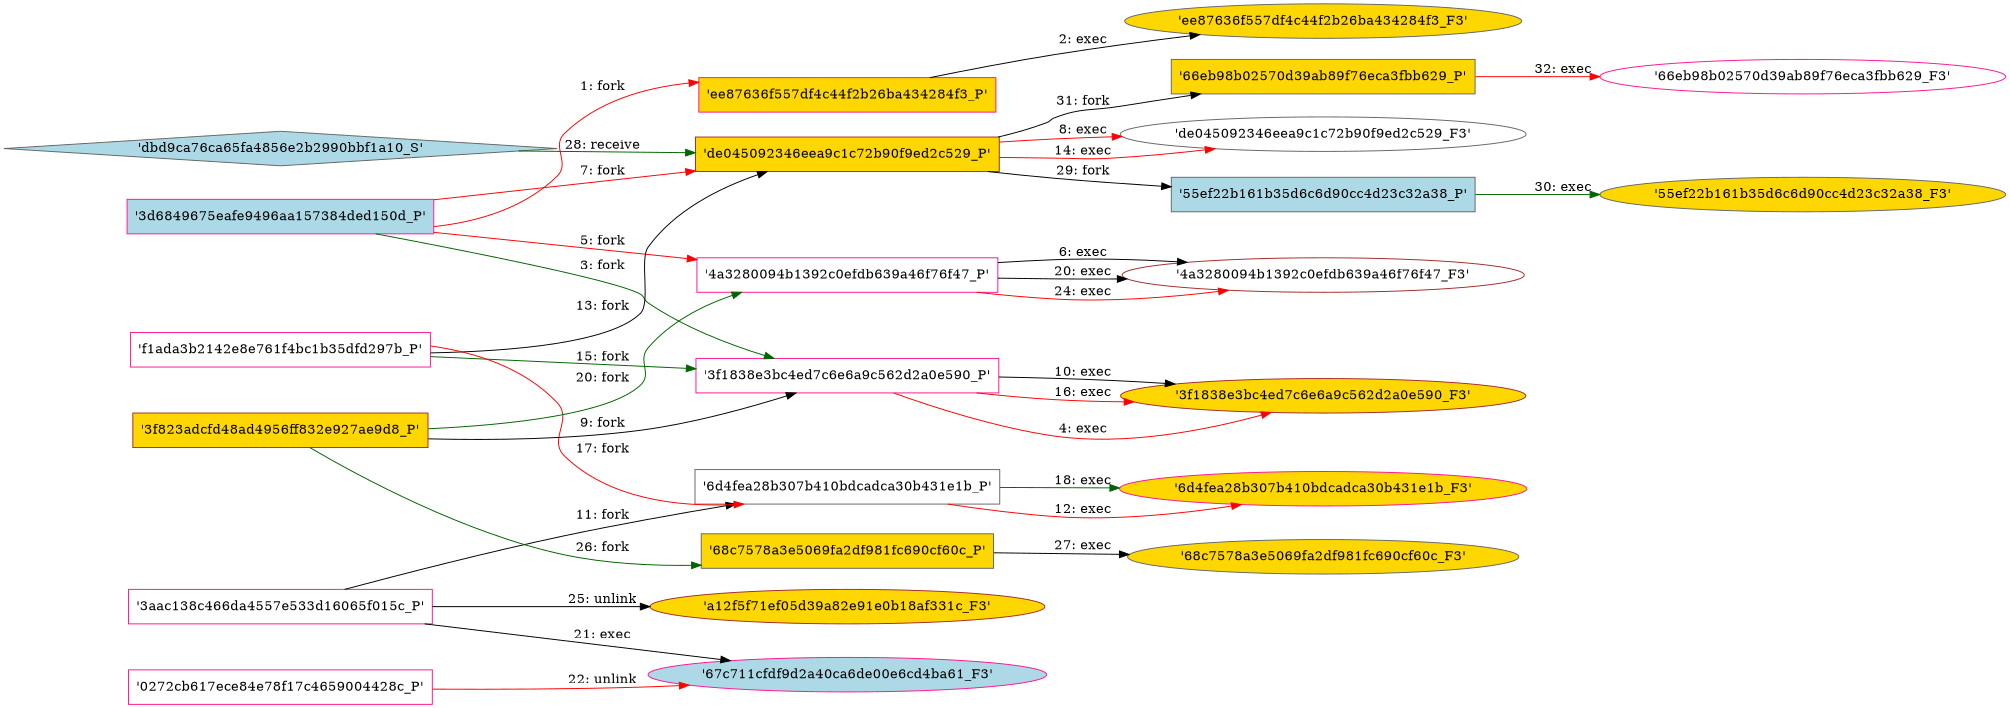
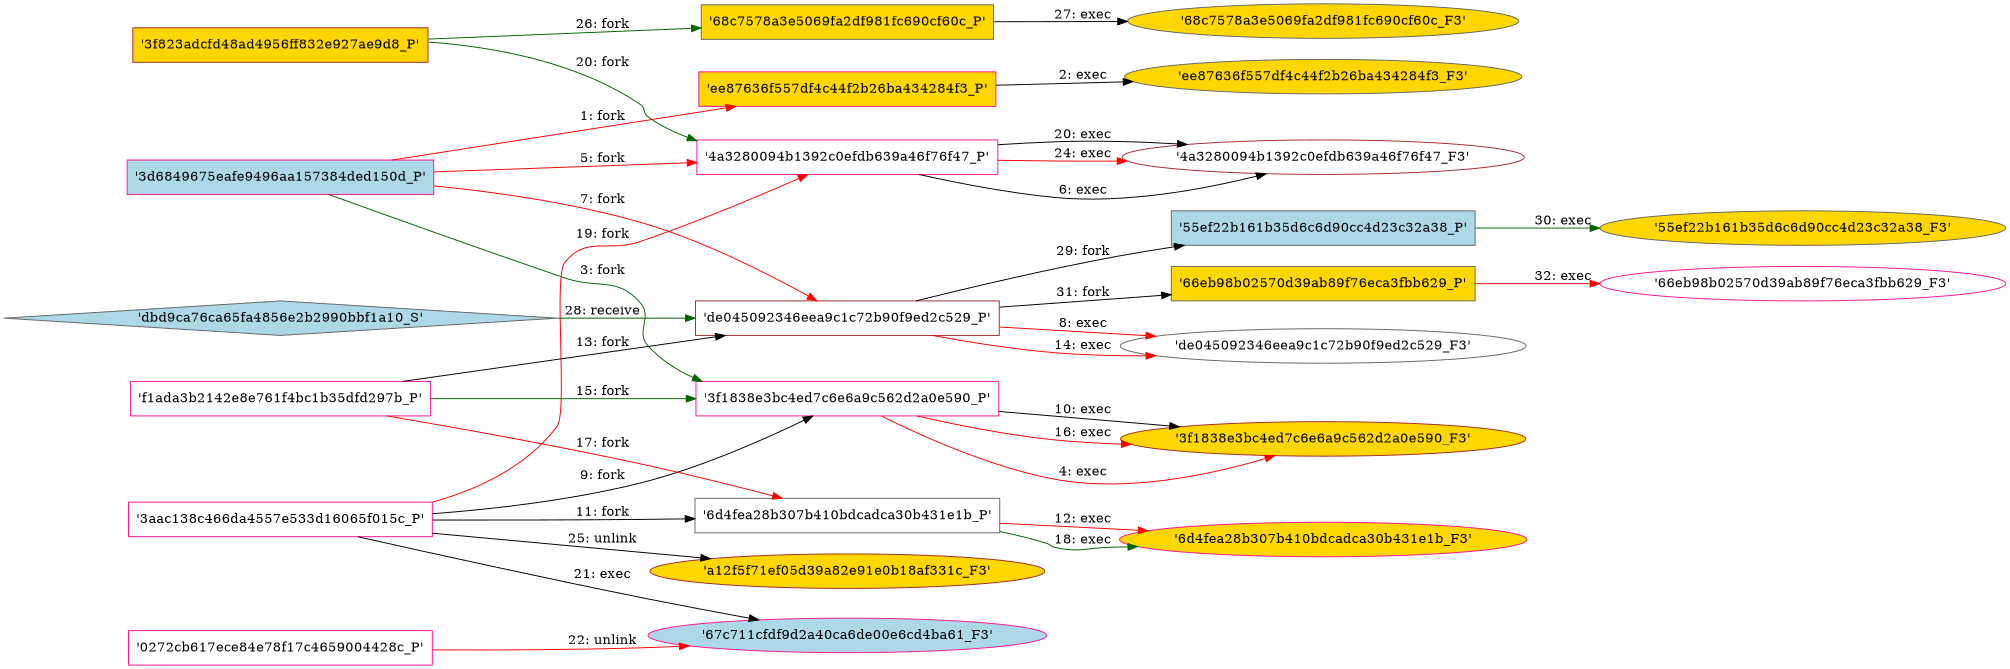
node "'de045092346eea9c1c72b90f9ed2c529_P'": fillcolor gold -> white
edge "'3aac138c466da4557e533d16065f015c_P'" -> "'4a3280094b1392c0efdb639a46f76f47_P'": added, label "19: fork"
edge "'3f823adcfd48ad4956ff832e927ae9d8_P'" -> "'3f1838e3bc4ed7c6e6a9c562d2a0e590_P'": now "'3aac138c466da4557e533d16065f015c_P'" -> "'3f1838e3bc4ed7c6e6a9c562d2a0e590_P'"
